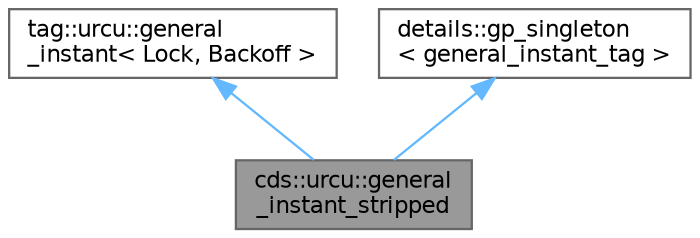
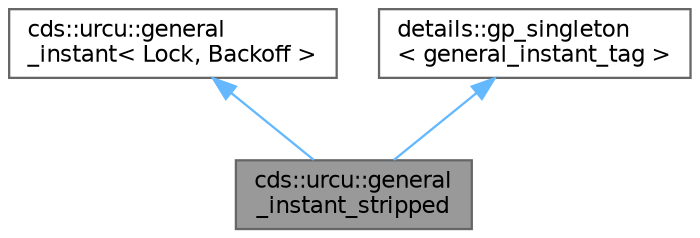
node "tag::urcu::general _instant< Lock, Backoff >": label "tag::urcu::general _instant< Lock, Backoff >" -> "cds::urcu::general _instant< Lock, Backoff >"
